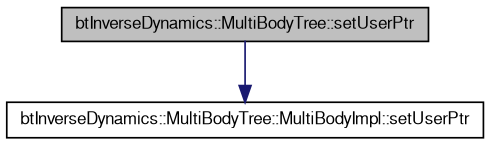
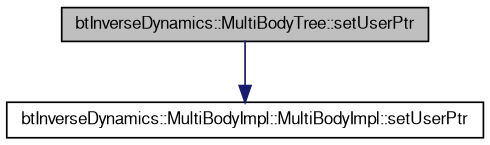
node "btInverseDynamics::MultiBodyTree::MultiBodyImpl::setUserPtr": label "btInverseDynamics::MultiBodyTree::MultiBodyImpl::setUserPtr" -> "btInverseDynamics::MultiBodyImpl::MultiBodyImpl::setUserPtr"
